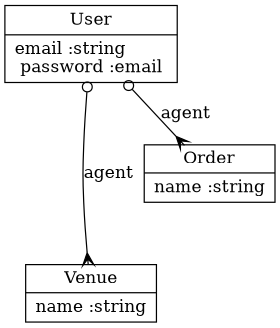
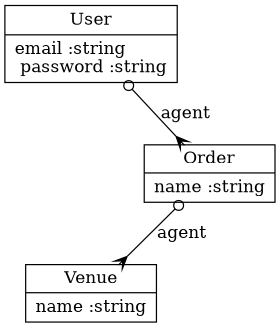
node "User": text "password :email" -> "password :string"
edge "User" -- "Venue": now "Order" -- "Venue"
